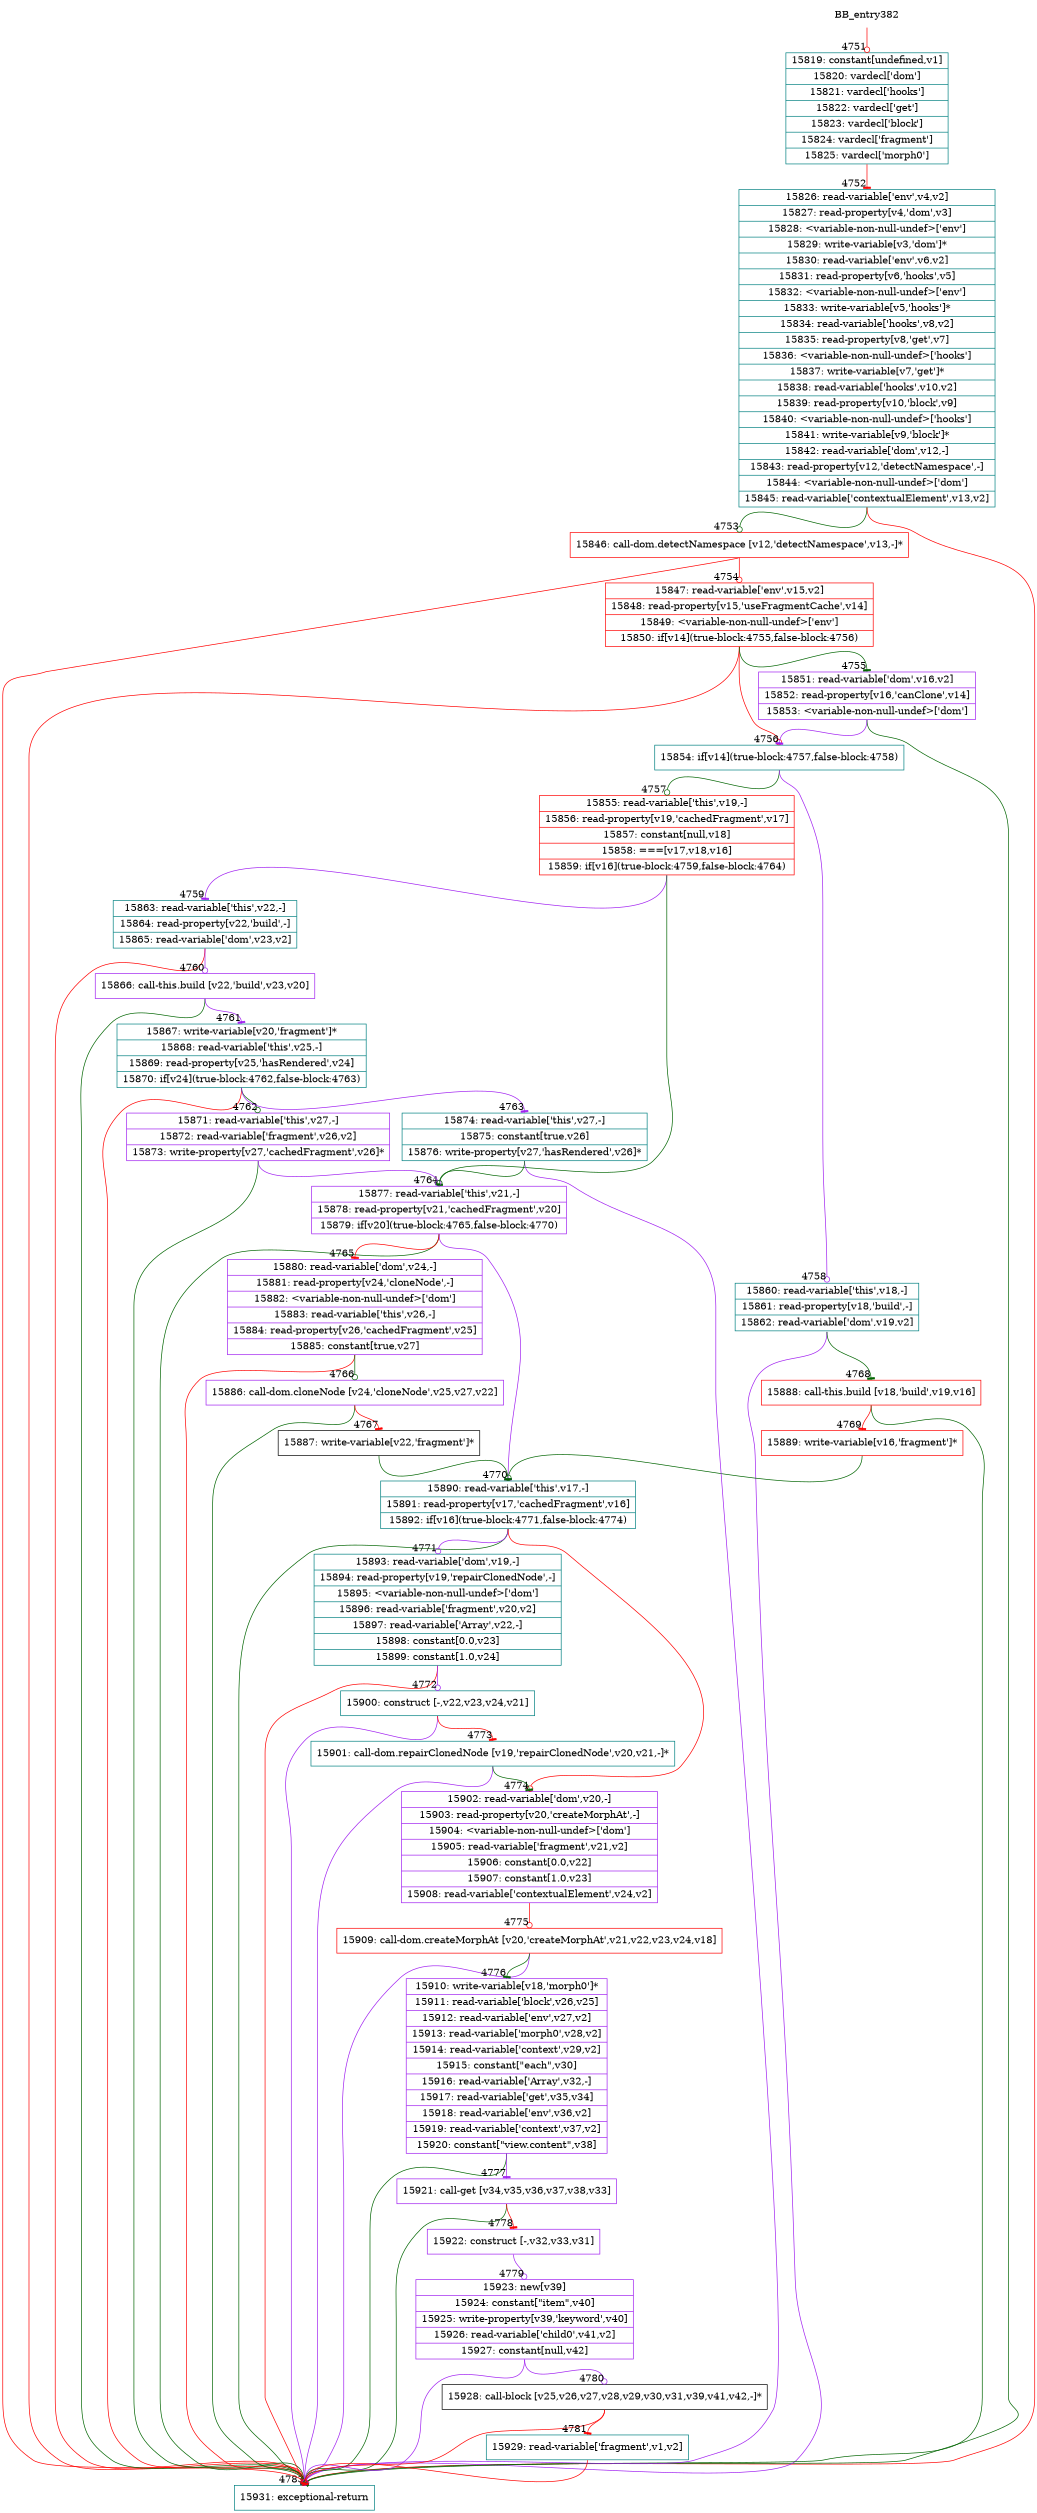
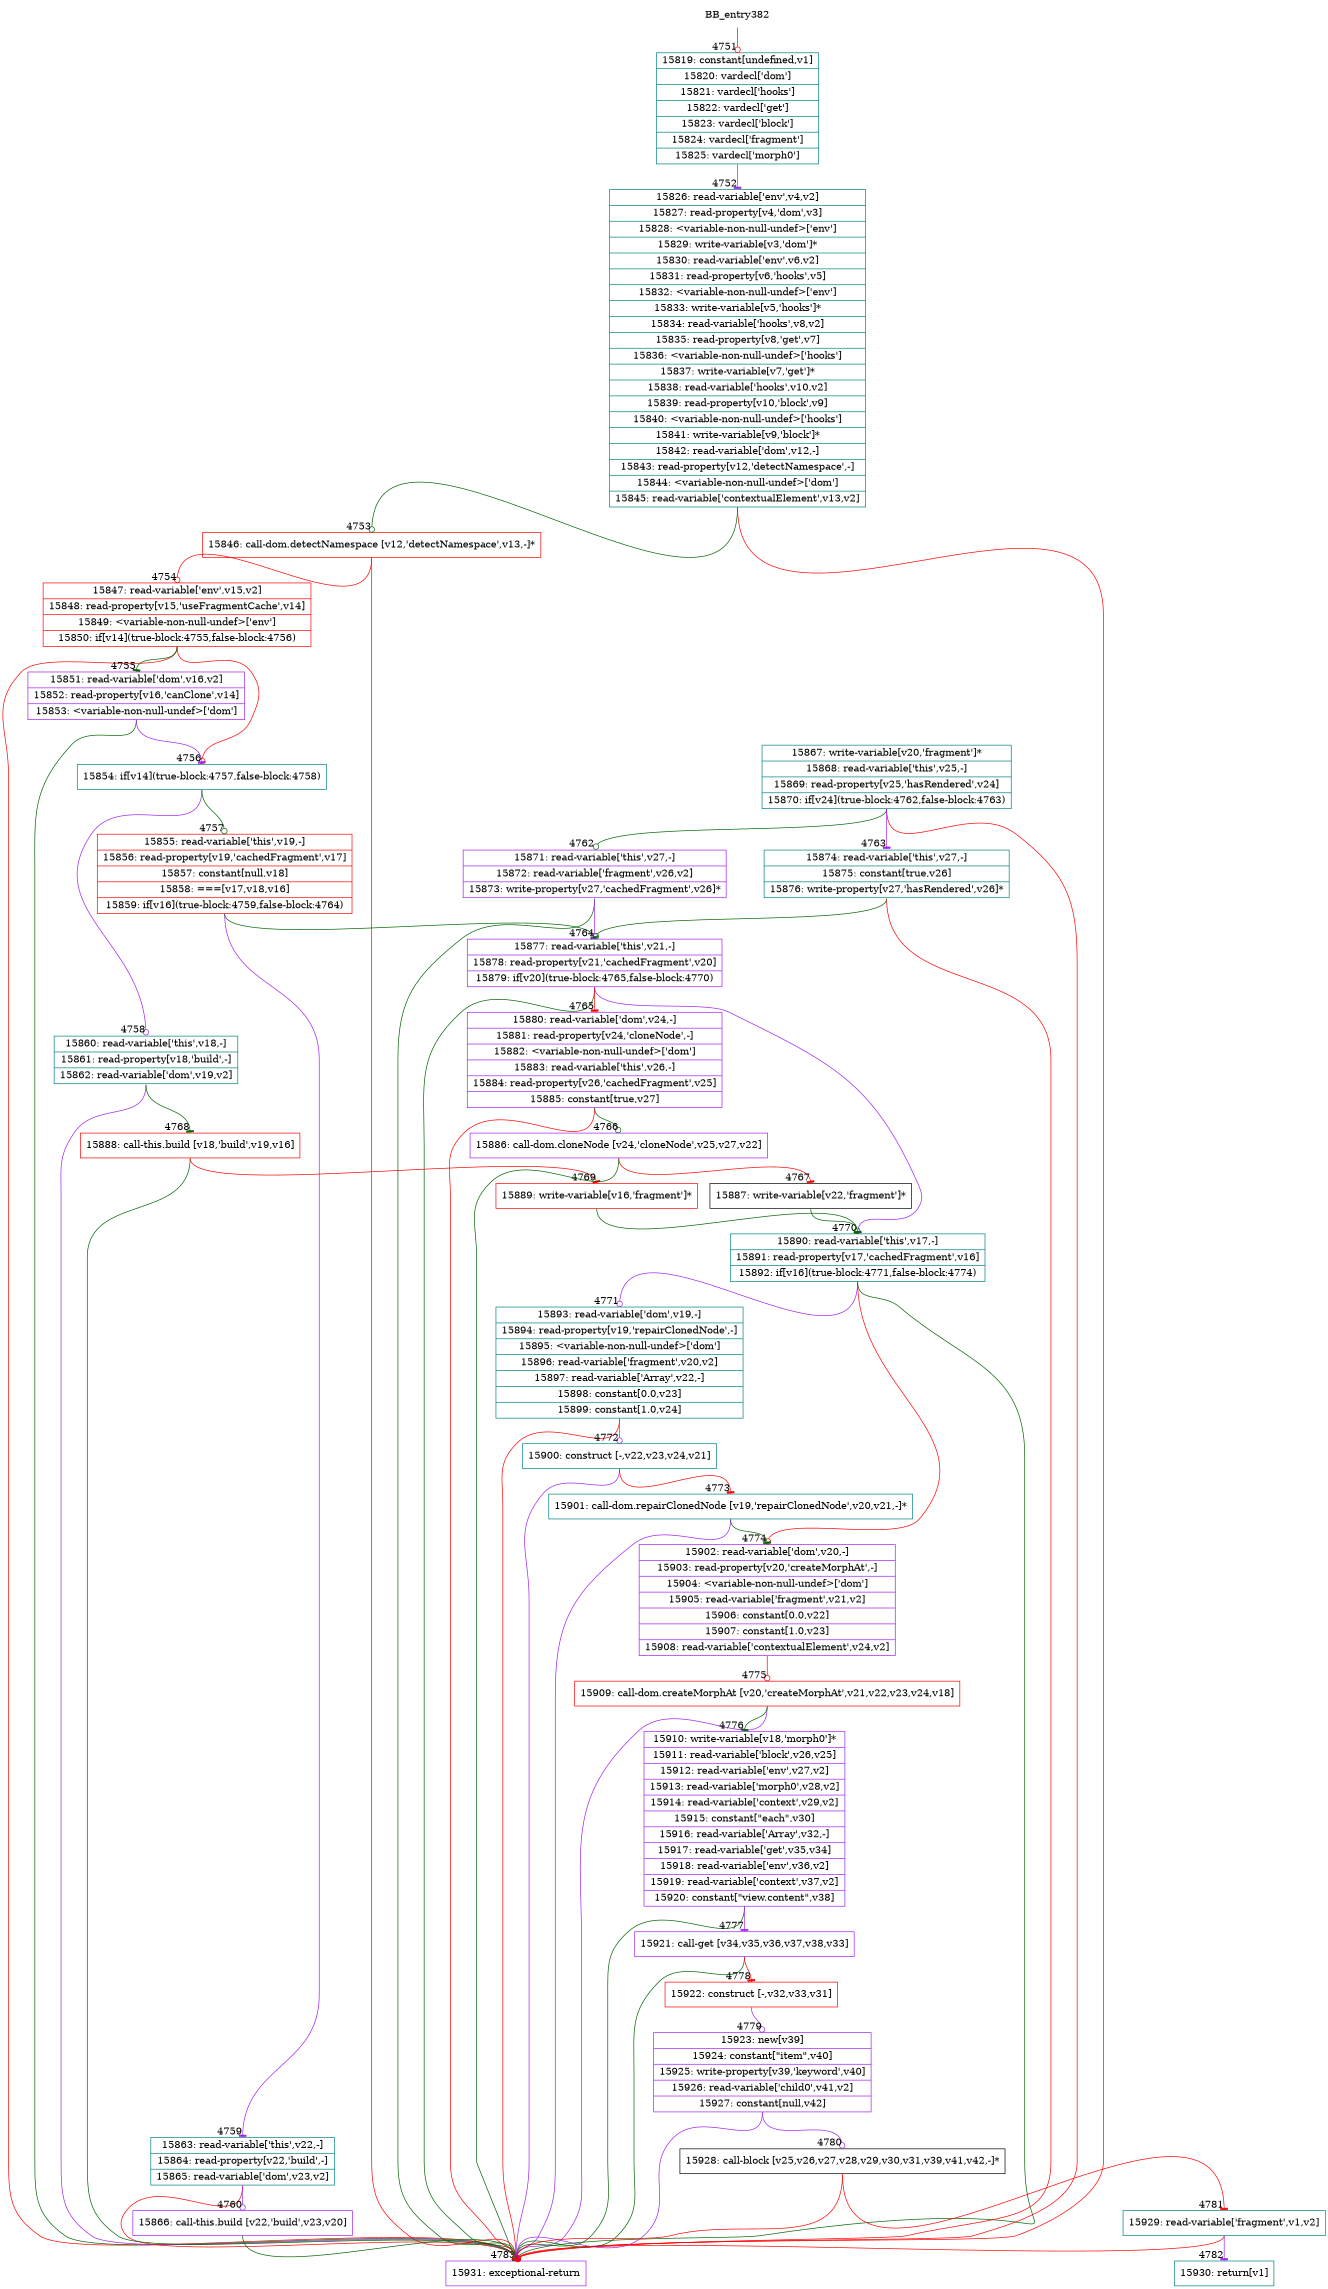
edge "15819: constant[undefined,v1]" -> "15826: read-variable['env',v4,v2]": color red -> purple
edge "15866: call-this.build [v22,'build',v23,v20]" -> "15867: write-variable[v20,'fragment']*": removed
edge "15874: read-variable['this',v27,-]" -> "15931: exceptional-return": color purple -> red
node "15922: construct [-,v32,v33,v31]": color purple -> red
node "15930: return[v1]": added
node "15931: exceptional-return": color teal -> purple
